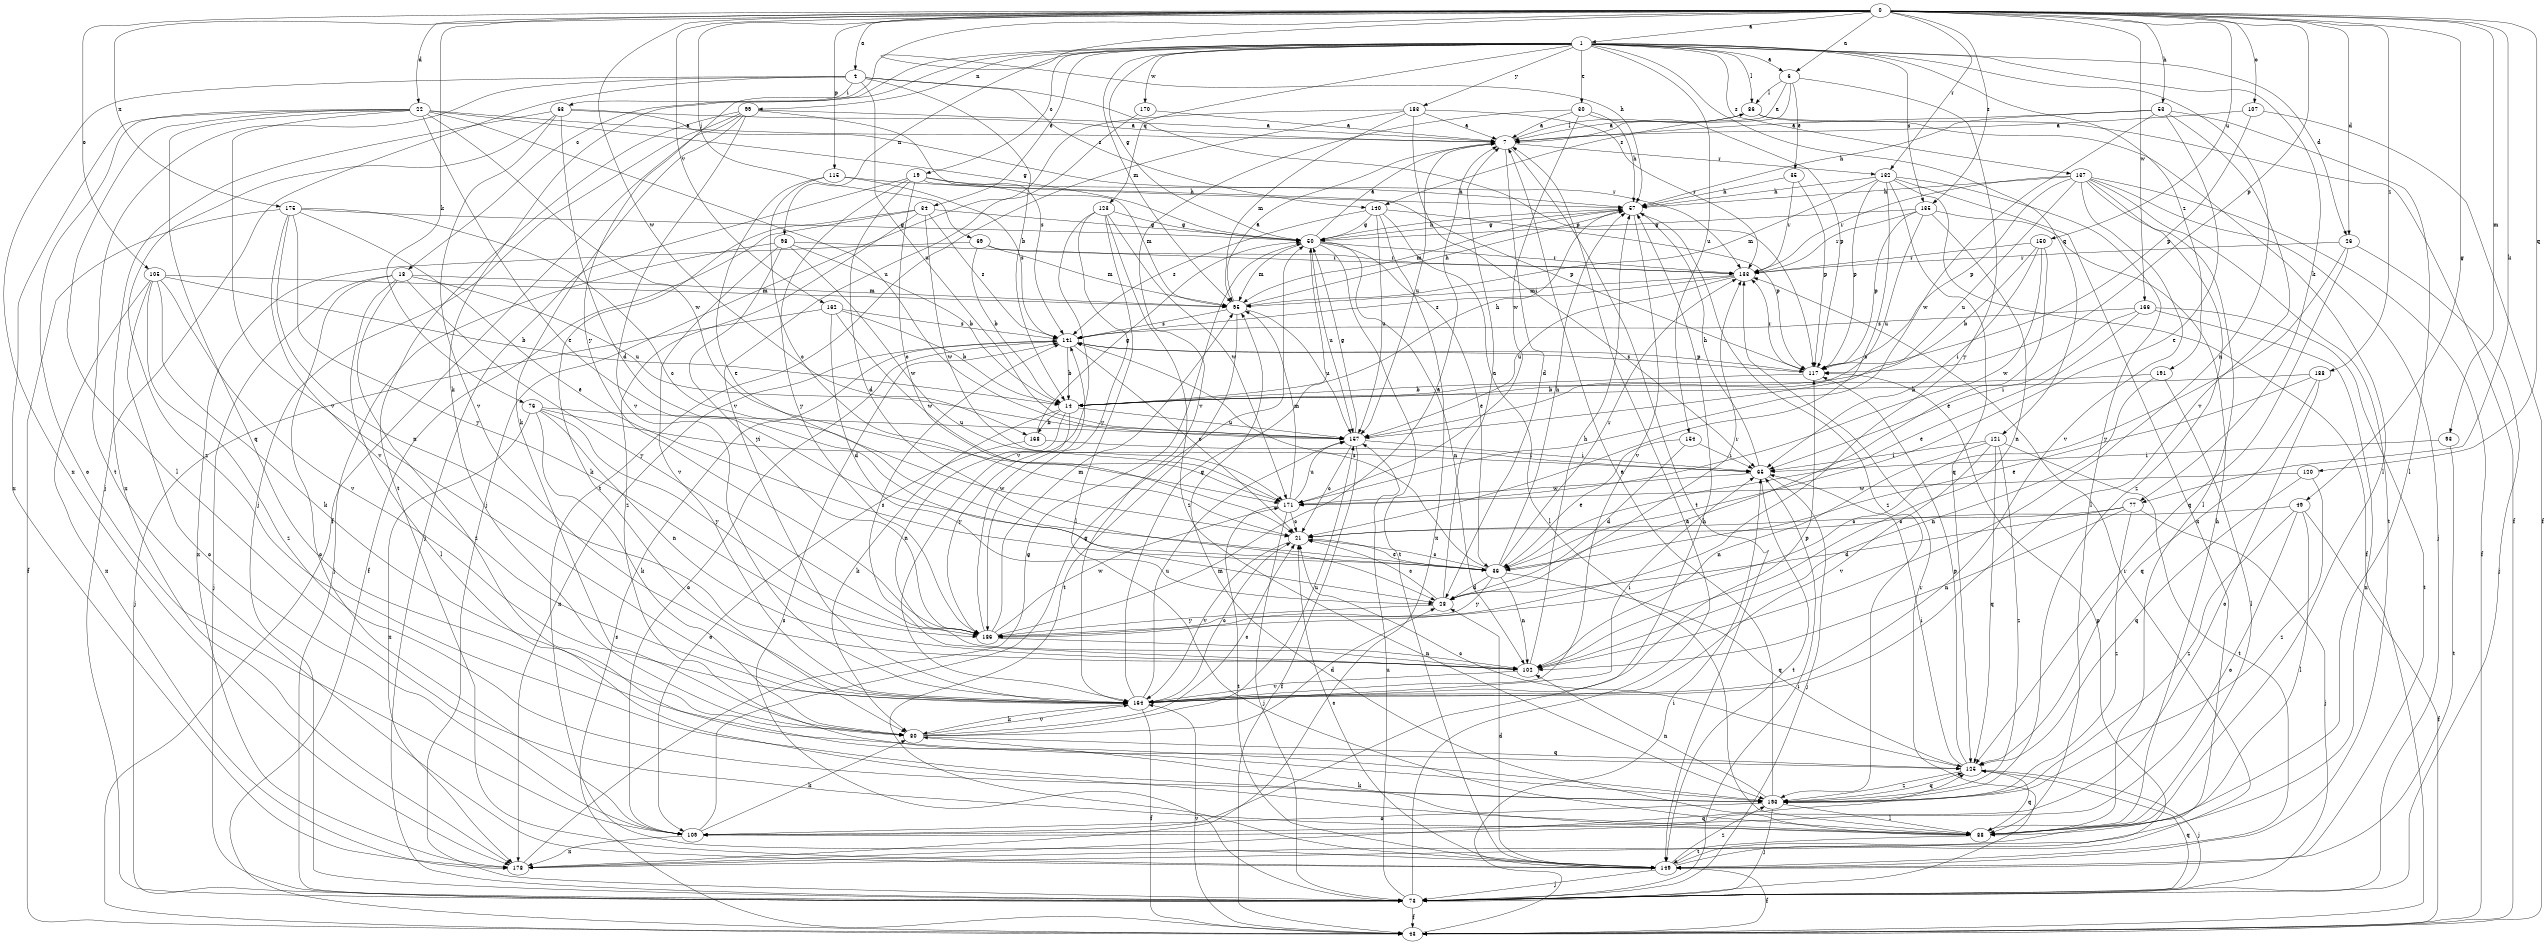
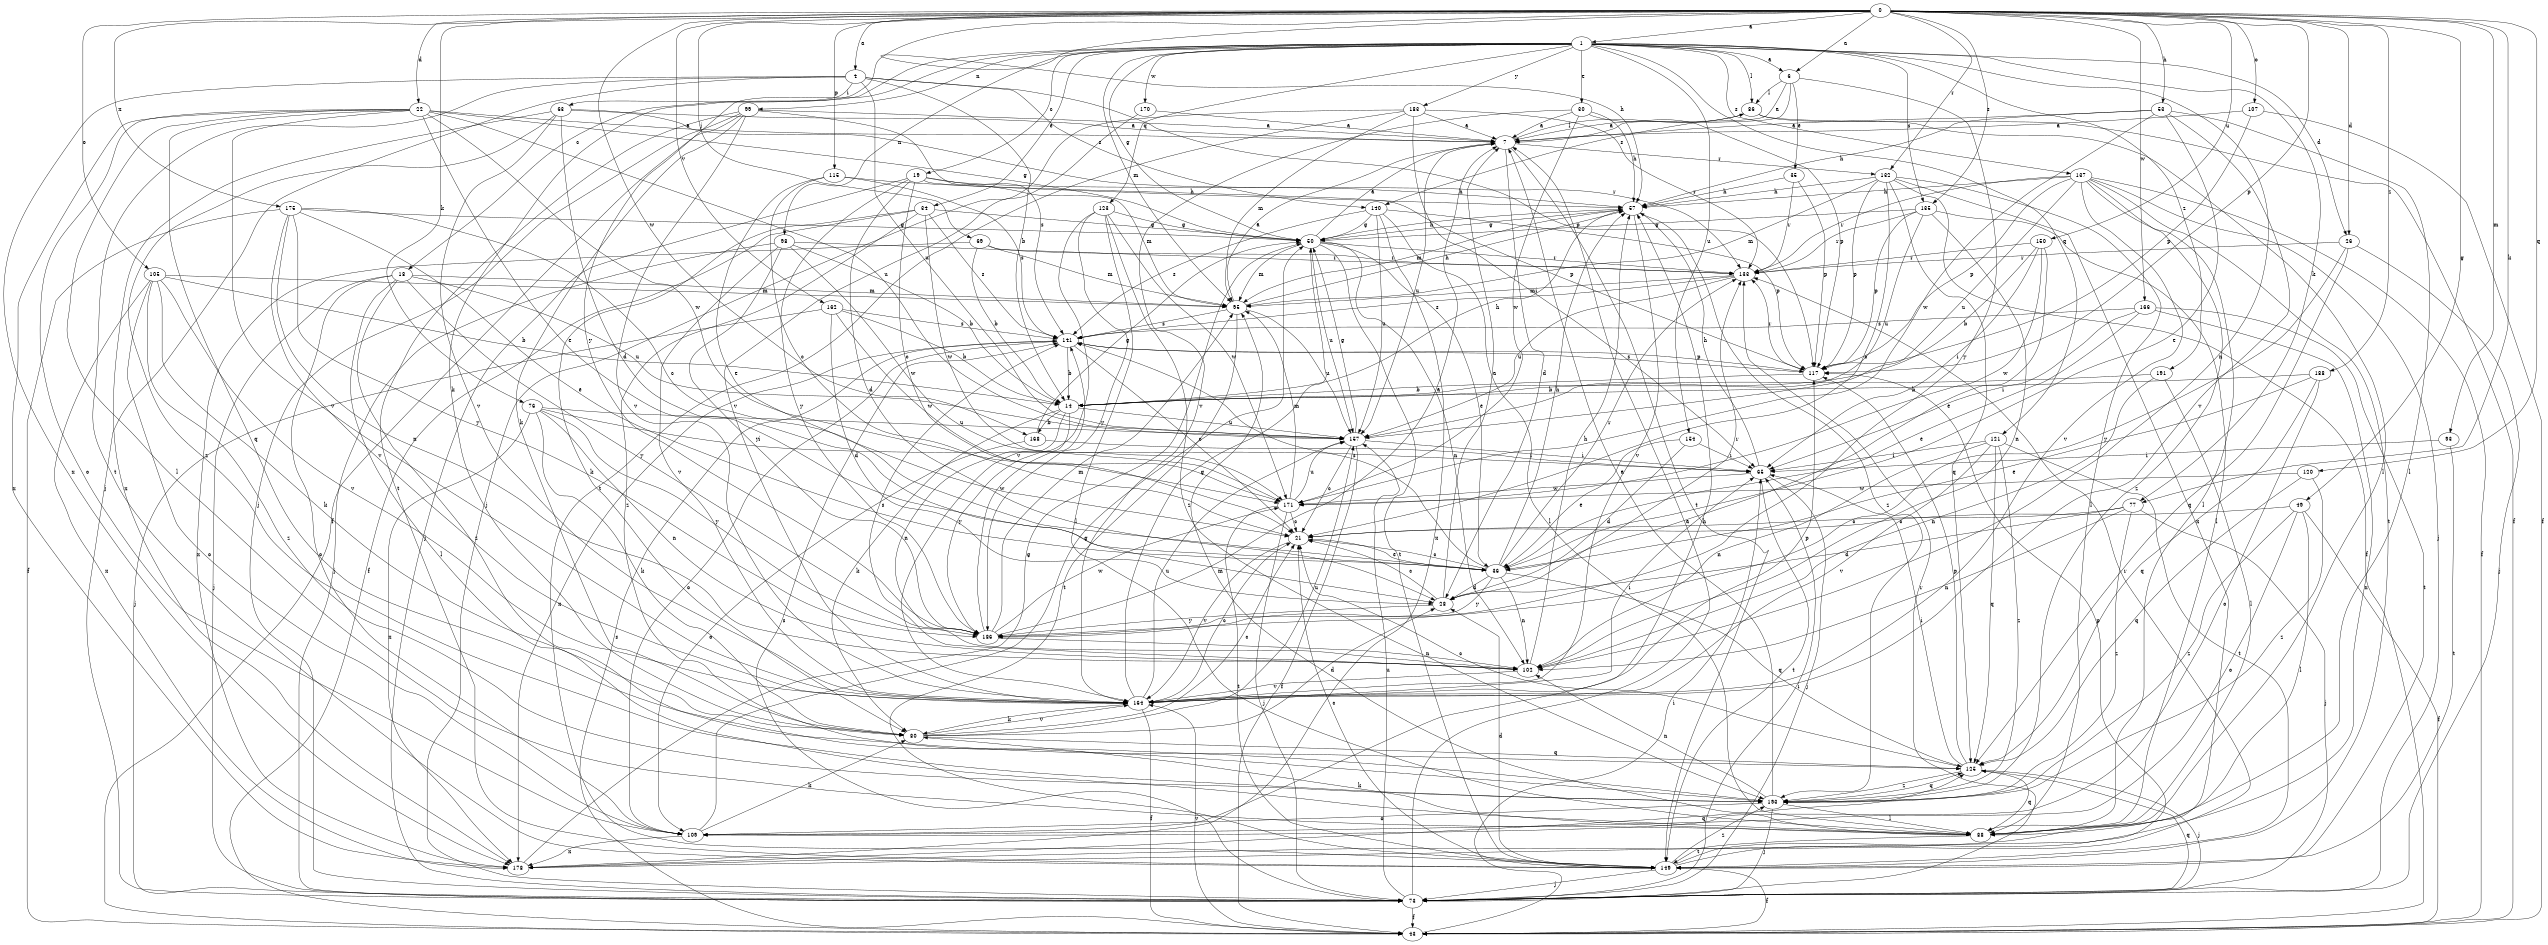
edge "135" -> "88": label "h" -> "l"
